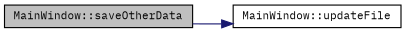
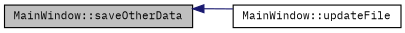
edge "MainWindow::saveOtherData" -> "MainWindow::updateFile": reversed
